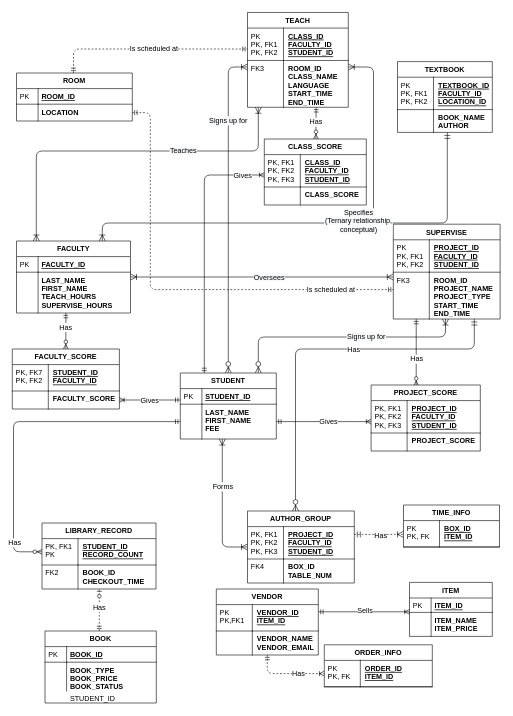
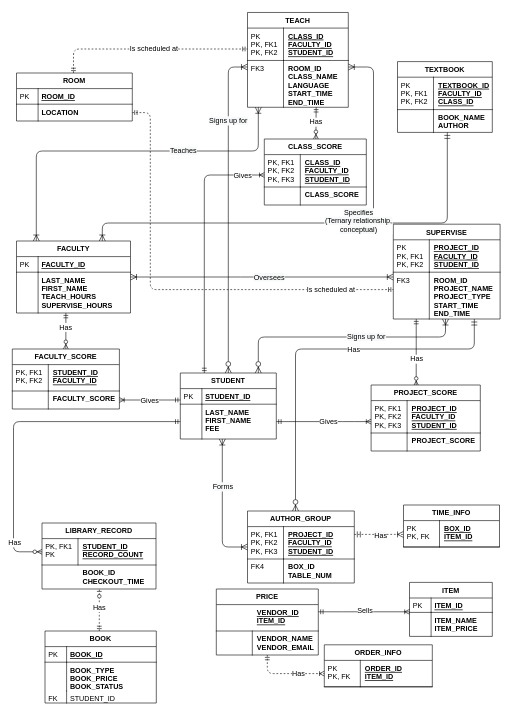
node "TEXTBOOK_ID FACULTY_ID LOCATION_ID": label "TEXTBOOK_ID FACULTY_ID LOCATION_ID" -> "TEXTBOOK_ID FACULTY_ID CLASS_ID"
node "PK, FK7 PK, FK2": label "PK, FK7 PK, FK2" -> "PK, FK1 PK, FK2"
node "FK2": removed
node "VENDOR": label "VENDOR" -> "PRICE"
node "PK PK,FK1": removed
node "FK": added
